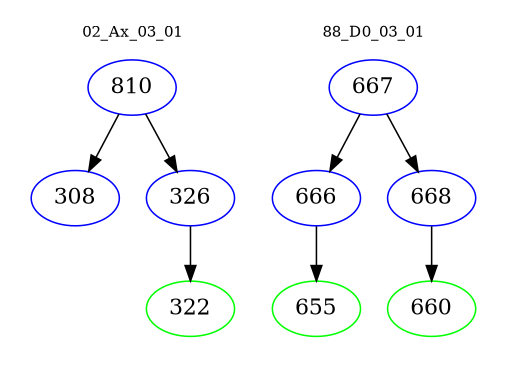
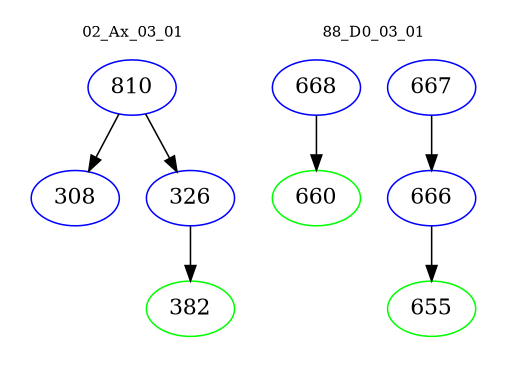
edge "667" -> "668": removed
node "322": label "322" -> "382"
